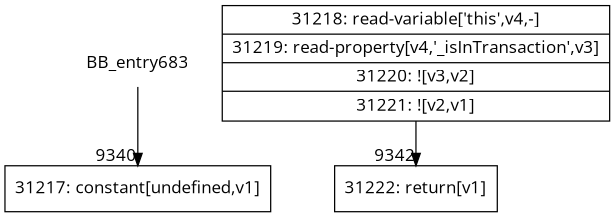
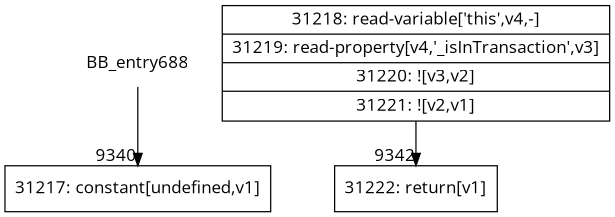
node "BB_entry683": label "BB_entry683" -> "BB_entry688"
